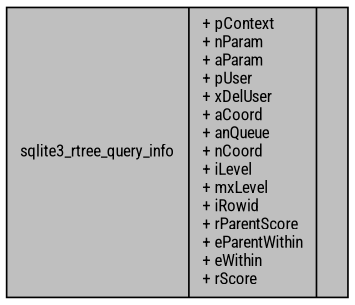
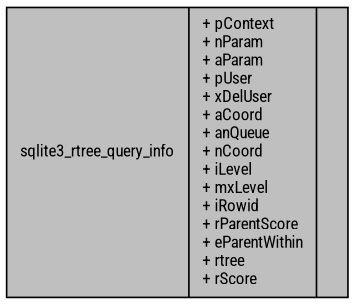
node "sqlite3_rtree_query_info": text "+ eWithin" -> "+ rtree"
